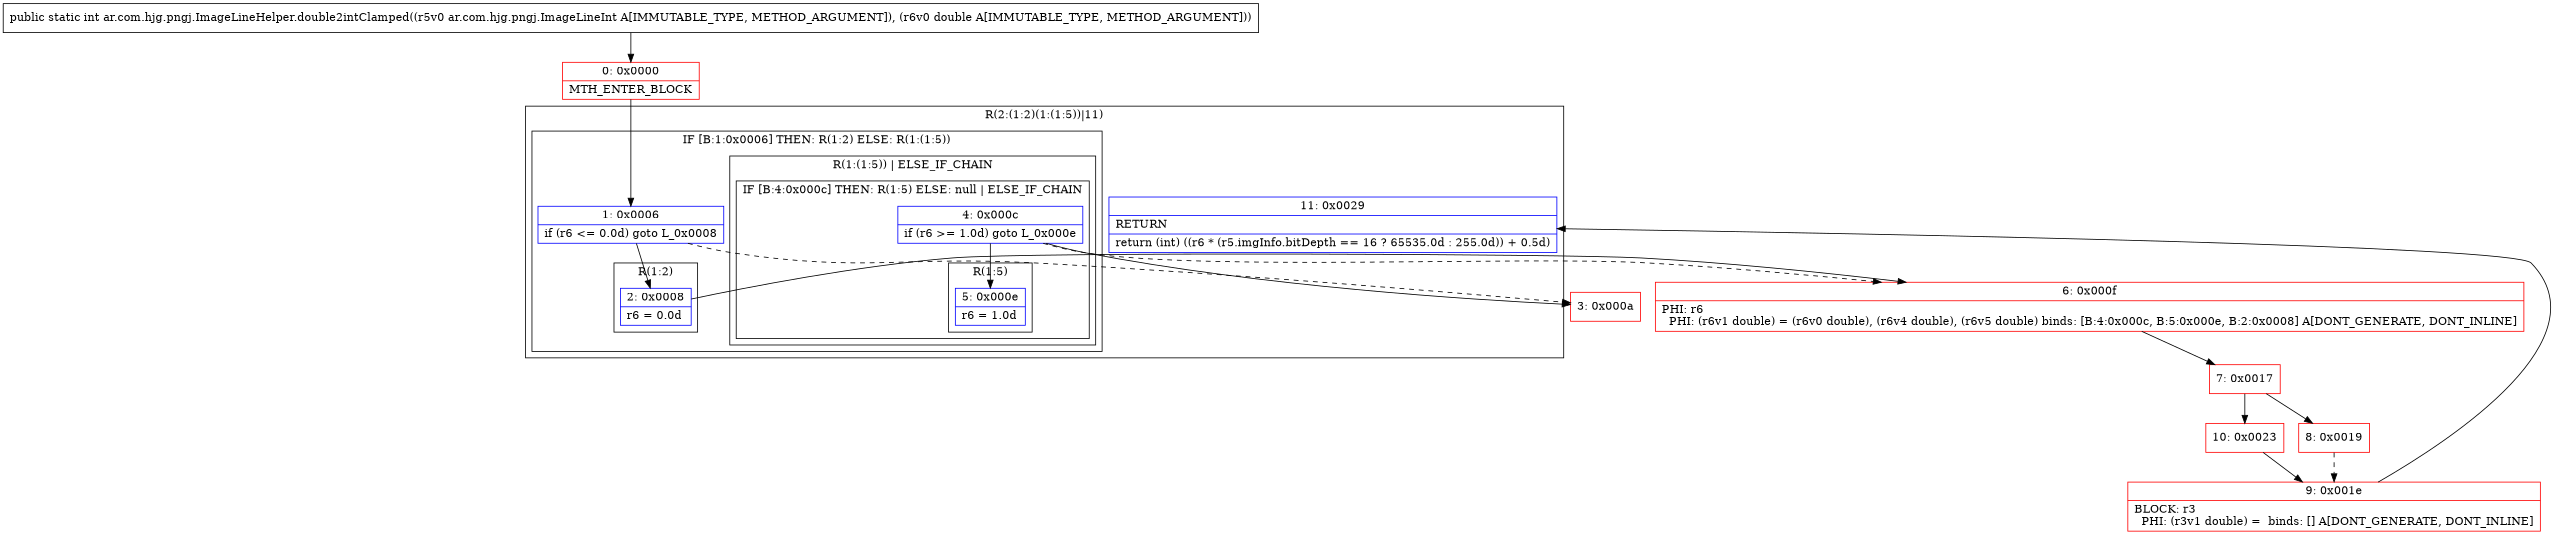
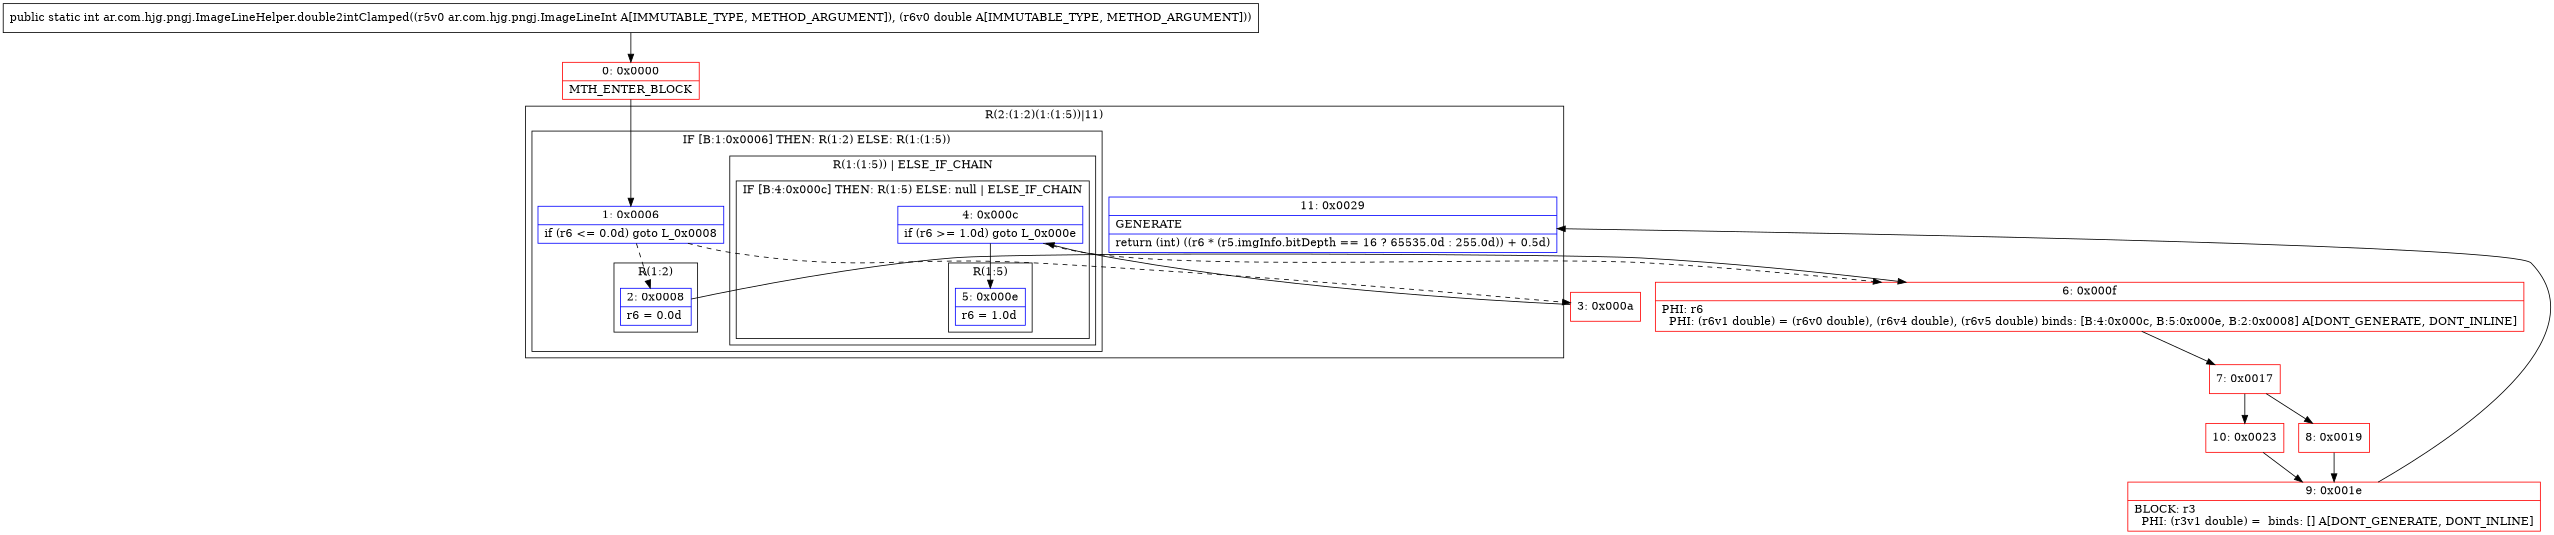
node "11: 0x0029": text "RETURN" -> "GENERATE"
edge "1: 0x0006" -> "2: 0x0008": style solid -> dashed
edge "4: 0x000c" -> "3: 0x000a": reversed
edge "8: 0x0019" -> "9: 0x001e": style dashed -> solid
